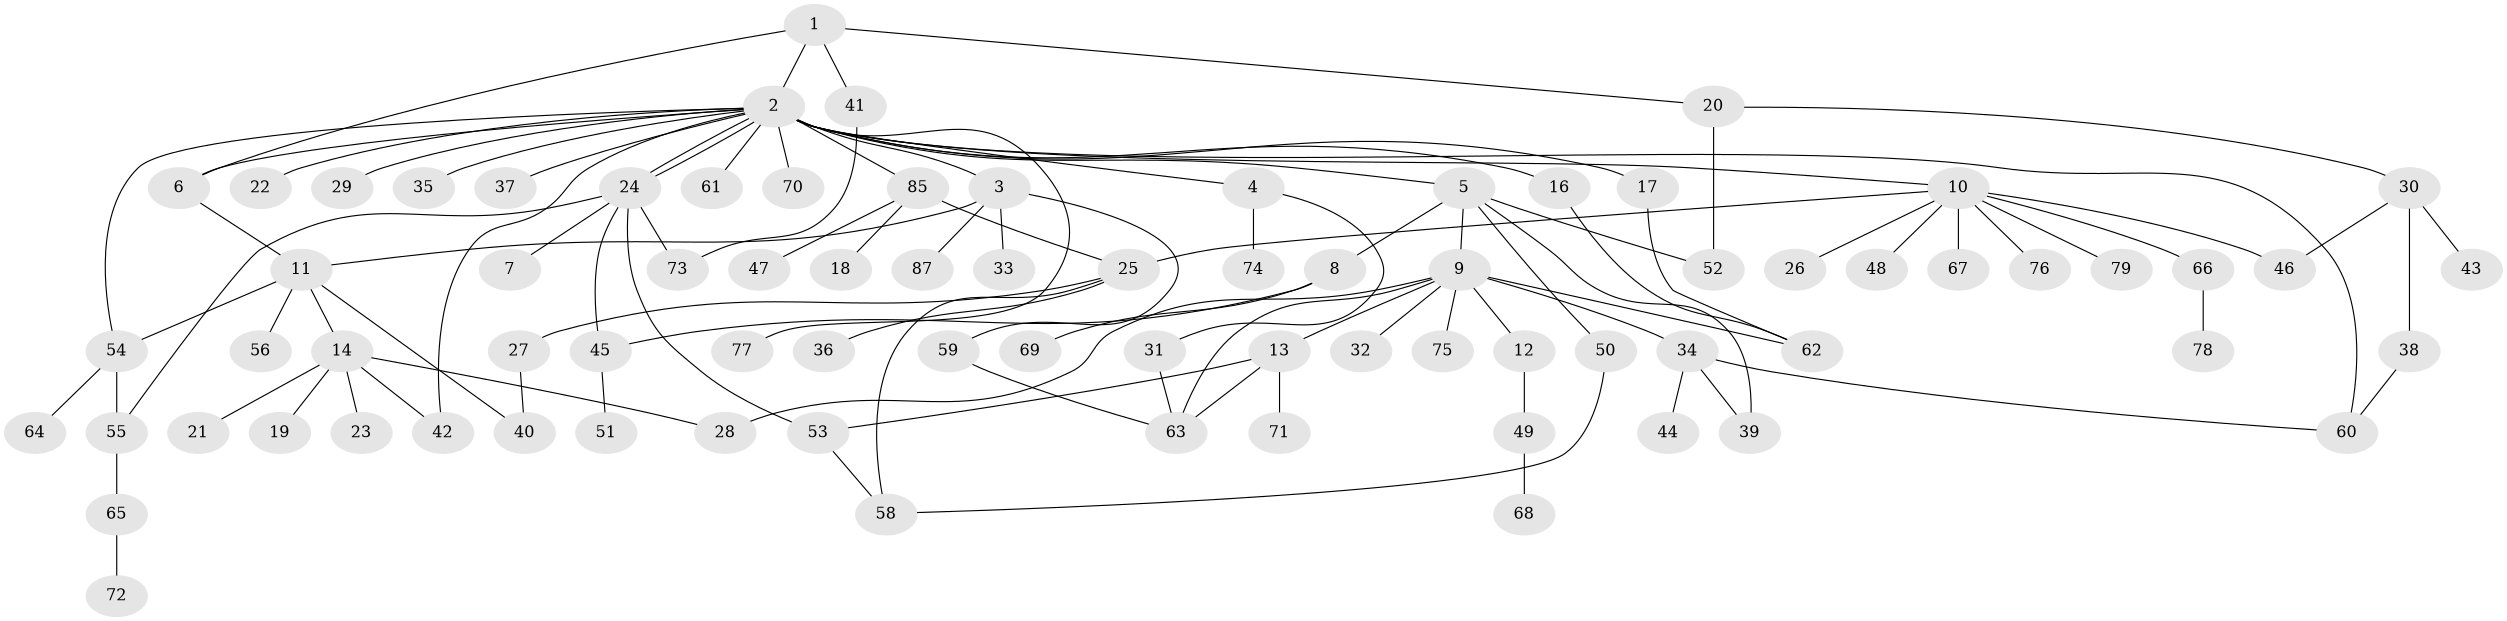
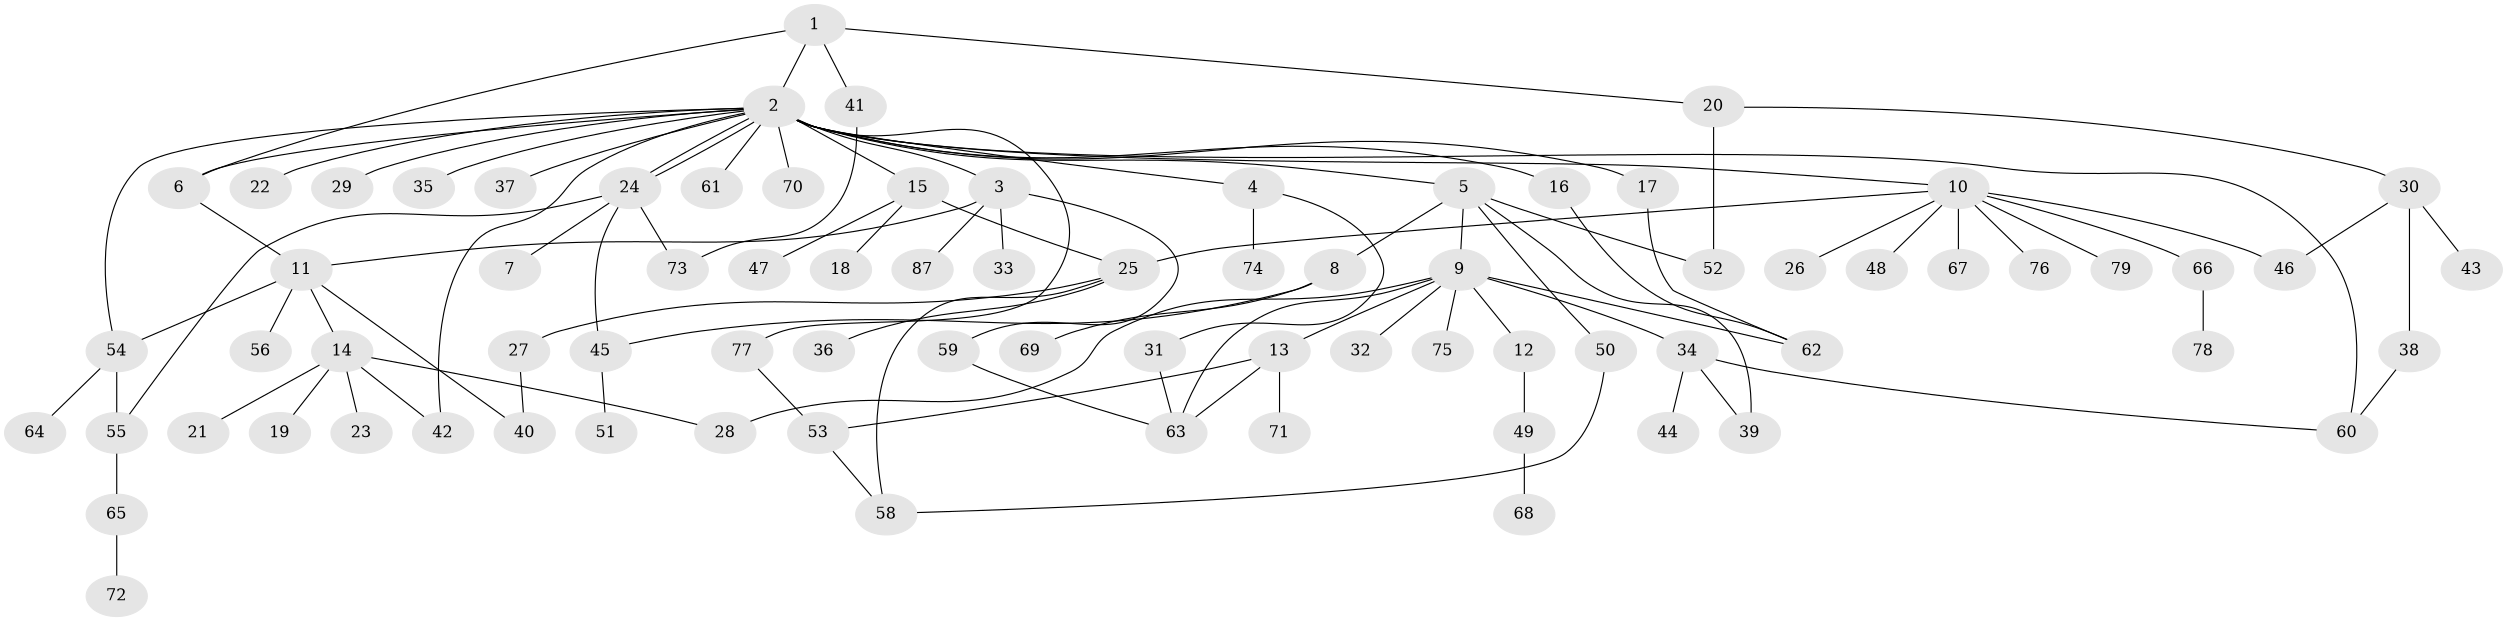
node "85": label "85" -> "15"
edge "24" -- "53": now "77" -- "53"
